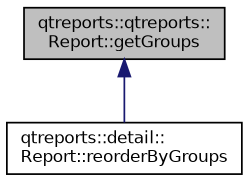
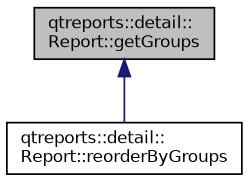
node "qtreports::qtreports:: Report::getGroups": label "qtreports::qtreports:: Report::getGroups" -> "qtreports::detail:: Report::getGroups"
